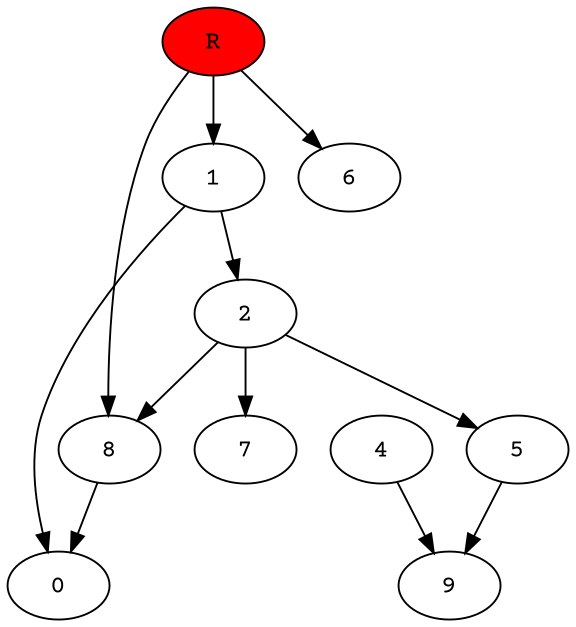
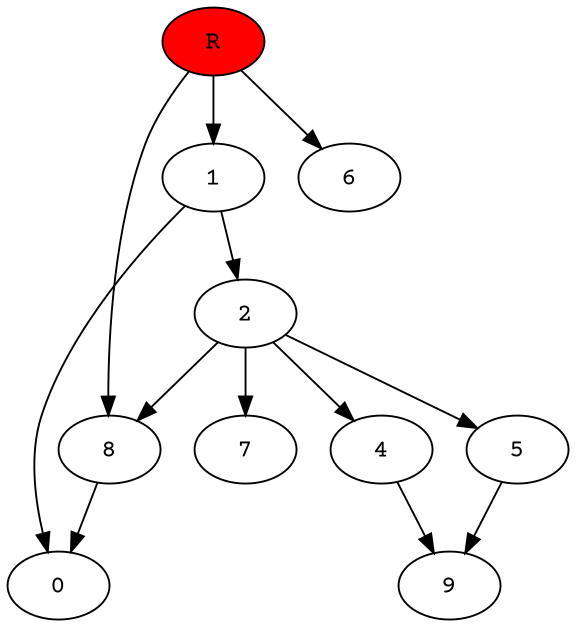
edge "2" -> "4": added
